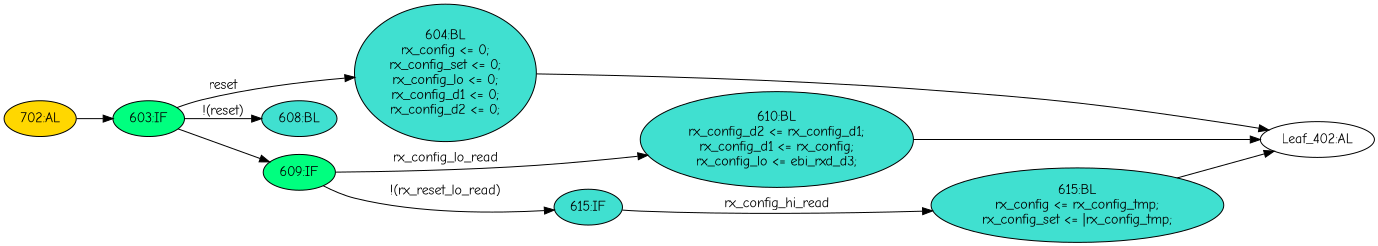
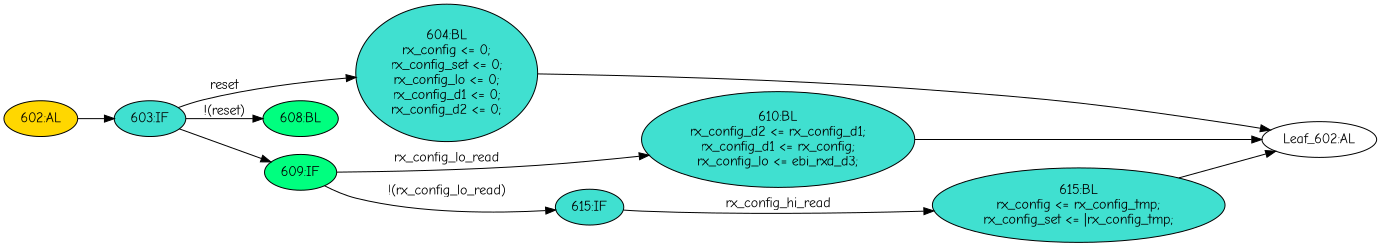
node "702:AL": label "702:AL" -> "602:AL"
node "603:IF": fillcolor springgreen -> turquoise
node "608:BL": fillcolor turquoise -> springgreen
node "Leaf_402:AL": label "Leaf_402:AL" -> "Leaf_602:AL"
edge "609:IF" -> "615:IF": label "!(rx_reset_lo_read)" -> "!(rx_config_lo_read)"
